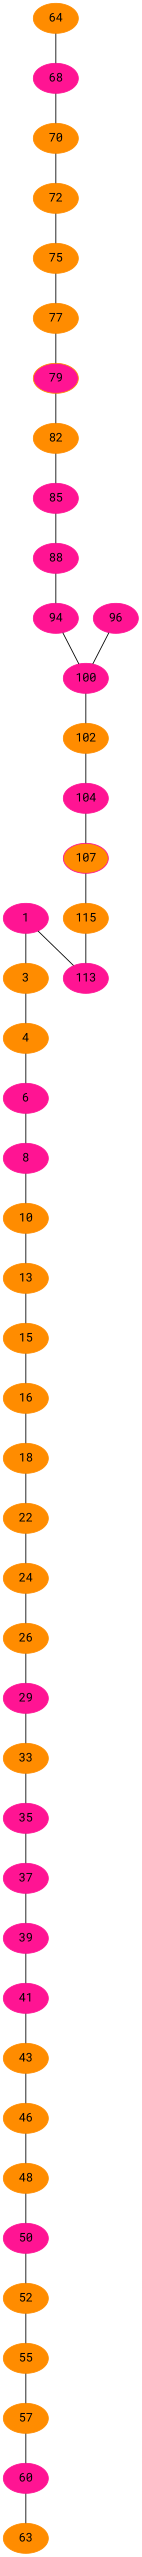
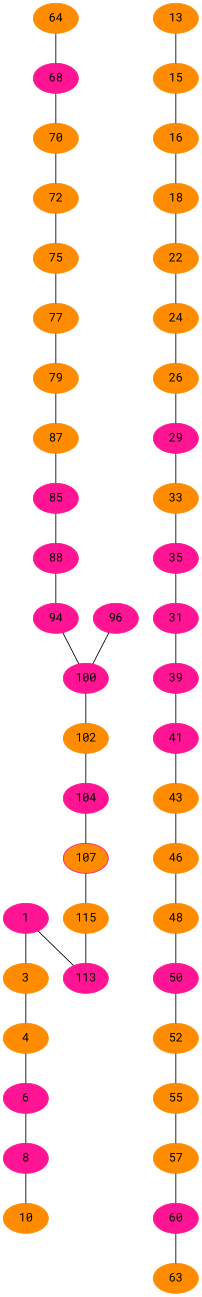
node "79": fillcolor deeppink -> darkorange
node "82": label "82" -> "87"
edge "10" -- "13": removed
node "37": label "37" -> "31"
